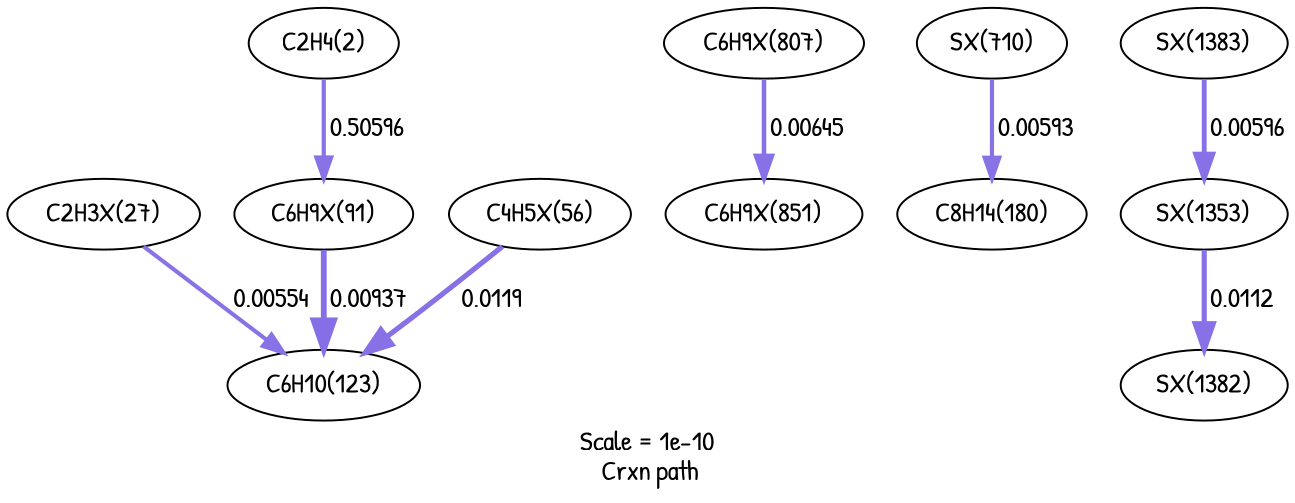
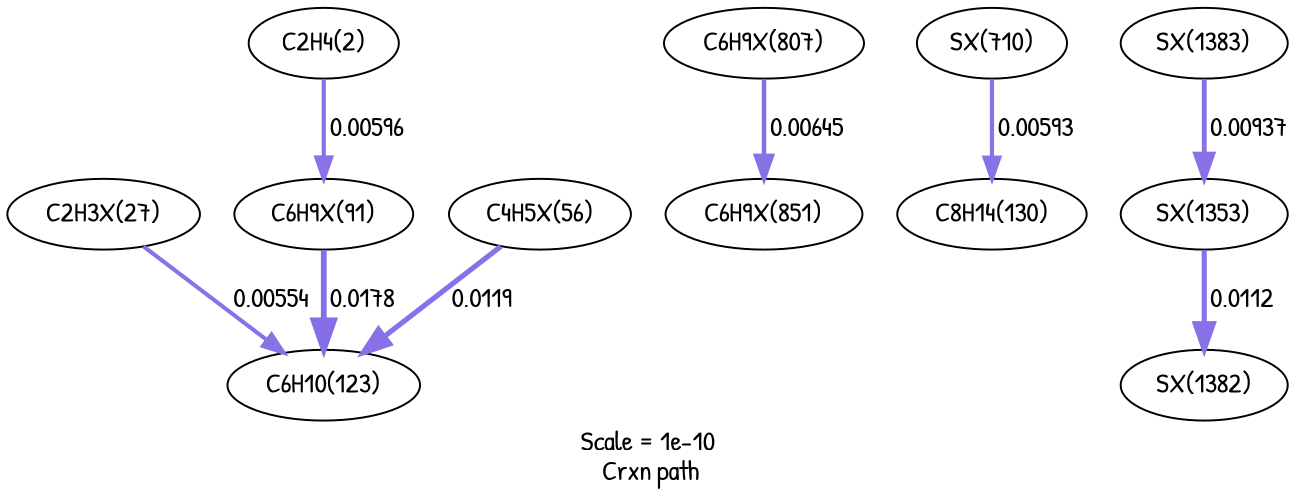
edge "C2H4(2)" -> "C6H9X(91)": label " 0.50596" -> " 0.00596"
edge "SX(1383)" -> "SX(1353)": label " 0.00596" -> " 0.00937"
node "C8H14(180)": label "C8H14(180)" -> "C8H14(130)"
edge "C6H9X(91)" -> "C6H10(123)": label " 0.00937" -> " 0.0178"
